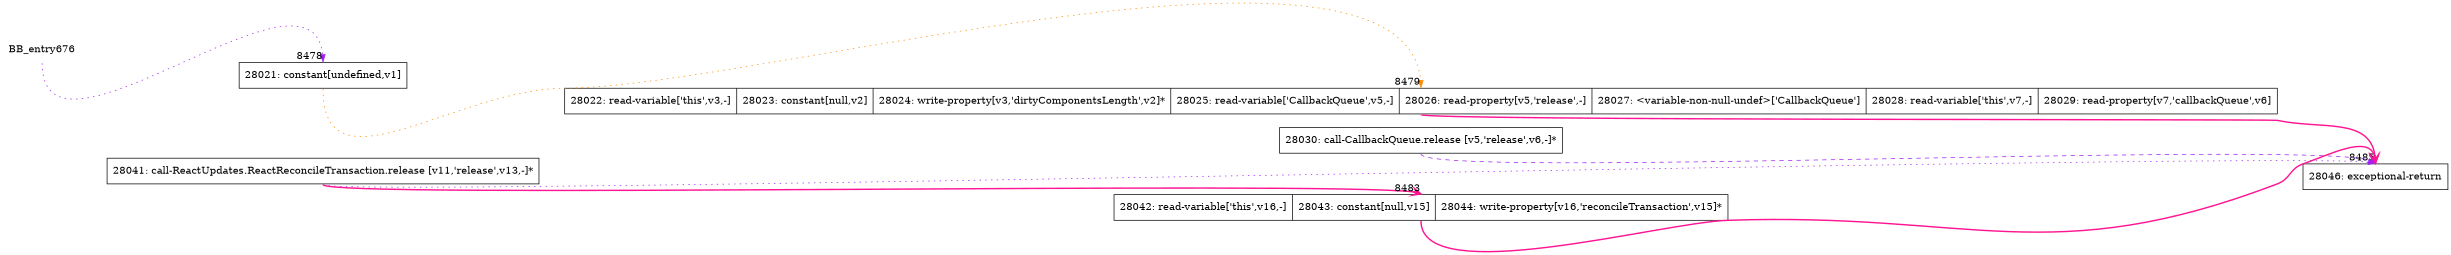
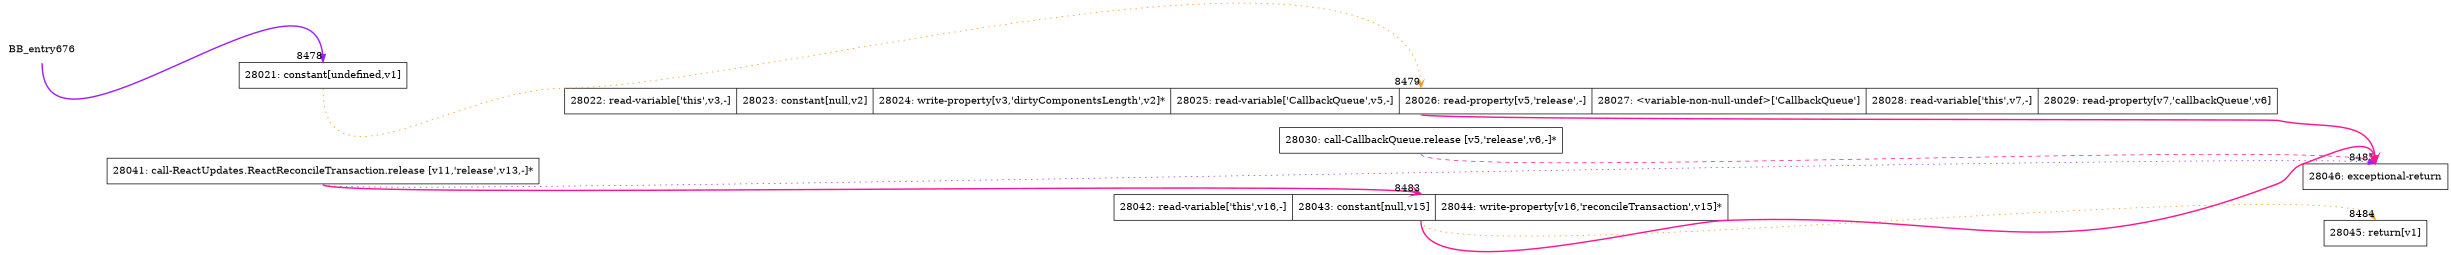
edge "28021: constant[undefined,v1]" -> "28022: read-variable['this',v3,-]": arrowhead normal -> vee
edge "BB_entry676" -> "28021: constant[undefined,v1]": style dotted -> bold
edge "28030: call-CallbackQueue.release [v5,'release',v6,-]*" -> "28046: exceptional-return": color purple -> deeppink
edge "28042: read-variable['this',v16,-]" -> "28046: exceptional-return": arrowhead vee -> normal
node "28045: return[v1]": added
